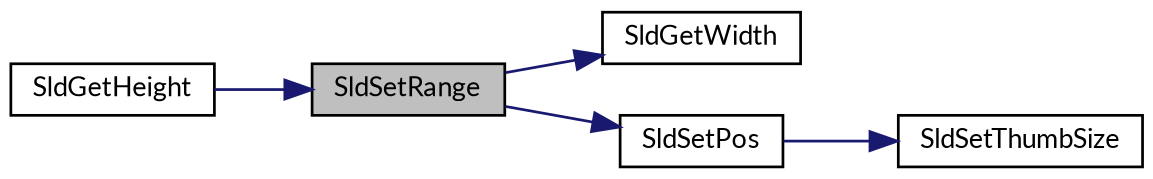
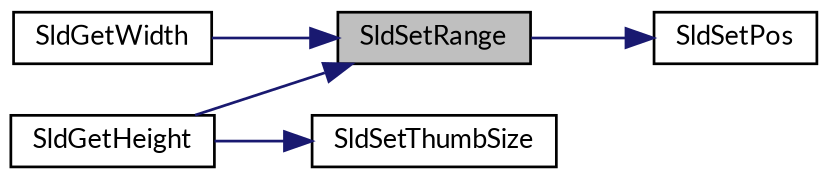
edge "SldSetRange" -> "SldGetWidth": reversed
edge "SldSetPos" -> "SldSetThumbSize": now "SldGetHeight" -> "SldSetThumbSize"
